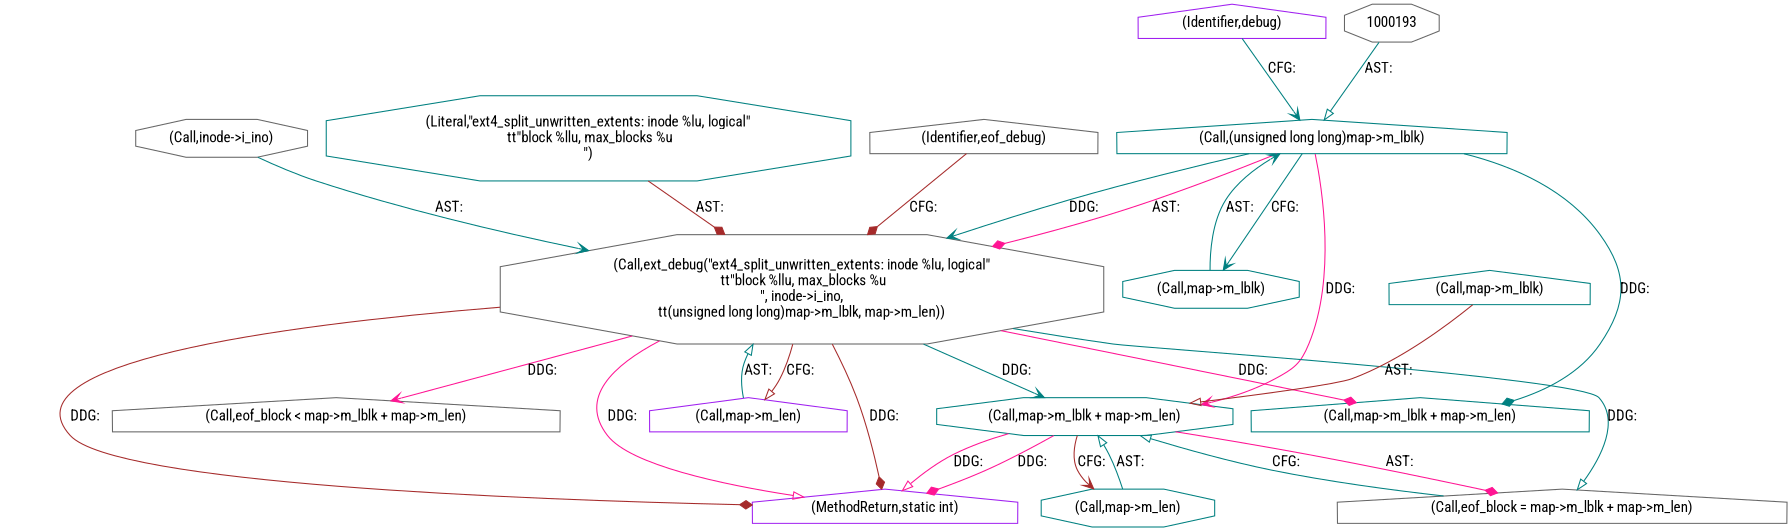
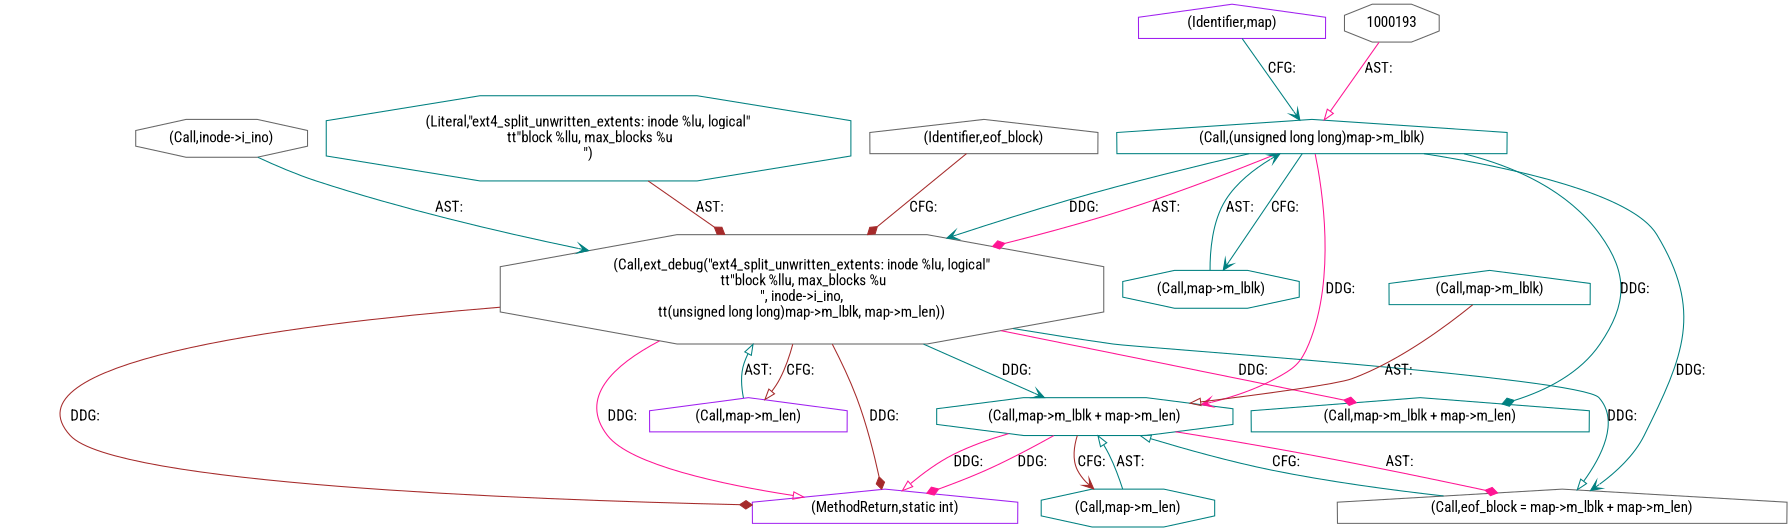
node "(Identifier,debug)": label "(Identifier,debug)" -> "(Identifier,map)"
edge "1000193" -> "(Call,(unsigned long long)map->m_lblk)": color teal -> deeppink
node "(Identifier,eof_debug)": label "(Identifier,eof_debug)" -> "(Identifier,eof_block)"
edge "(Call,(unsigned long long)map->m_lblk)" -> "(Call,eof_block = map->m_lblk + map->m_len)": added, label "DDG:"
node "(Call,eof_block < map->m_lblk + map->m_len)": removed
